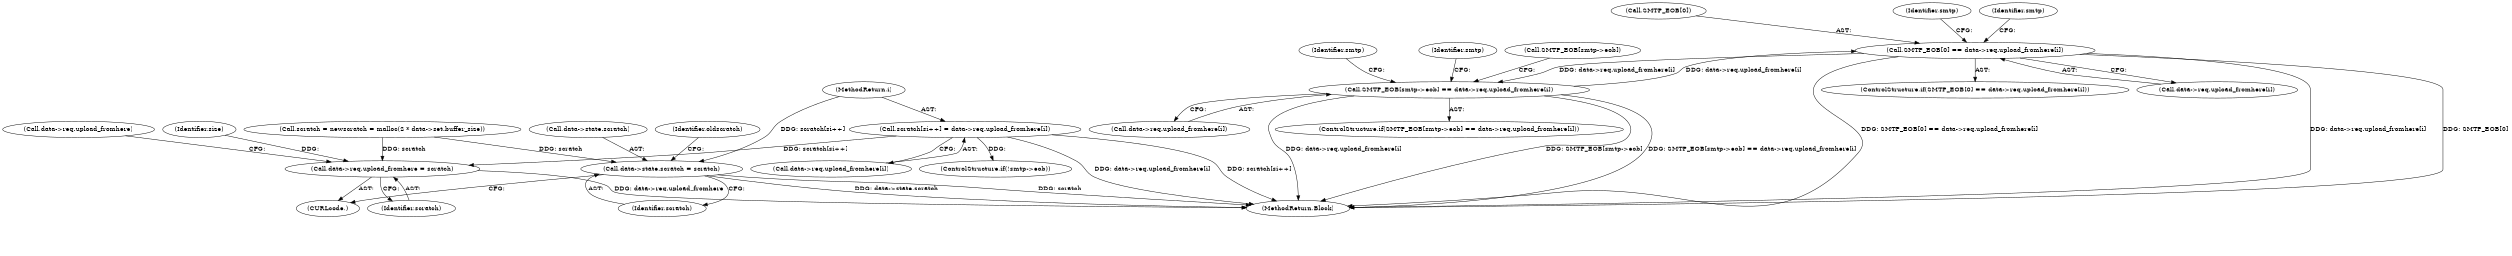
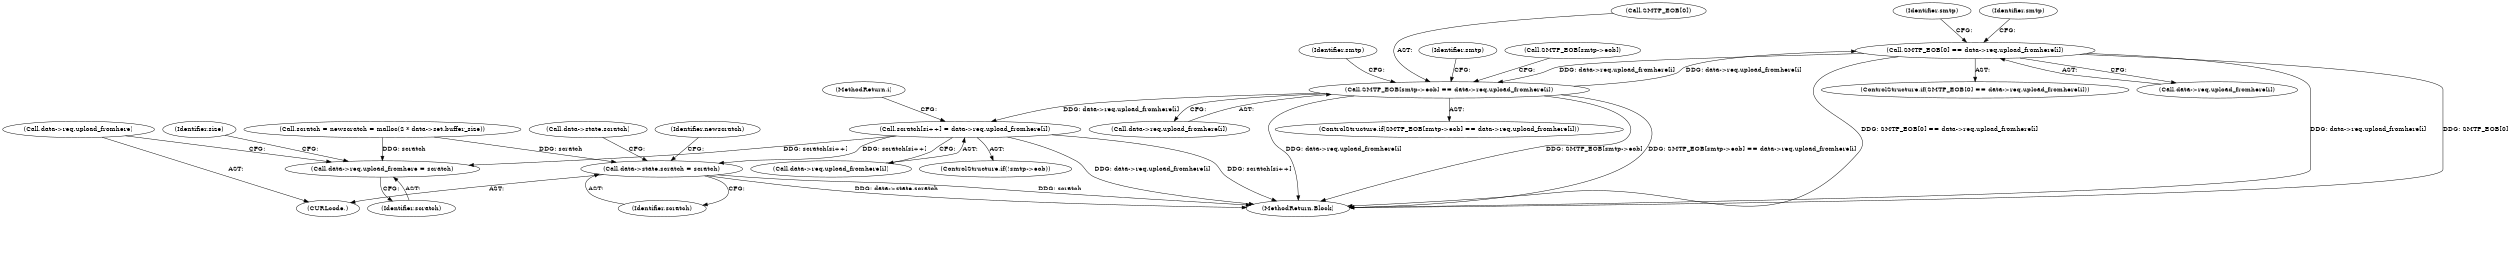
edge "(Call,SMTP_EOB[0])" -> "(Call,SMTP_EOB[0] == data->req.upload_fromhere[i])": now "(Call,SMTP_EOB[0])" -> "(Call,SMTP_EOB[smtp->eob] == data->req.upload_fromhere[i])"
edge "(Call,SMTP_EOB[smtp->eob] == data->req.upload_fromhere[i])" -> "(Call,scratch[si++] = data->req.upload_fromhere[i])": added, label "DDG: data->req.upload_fromhere[i]"
edge "(MethodReturn,i)" -> "(Call,scratch[si++] = data->req.upload_fromhere[i])": label "AST: " -> "CFG: "
node "(Identifier,oldscratch)": label "(Identifier,oldscratch)" -> "(Identifier,newscratch)"
edge "(MethodReturn,i)" -> "(Call,data->state.scratch = scratch)": now "(Call,scratch[si++] = data->req.upload_fromhere[i])" -> "(Call,data->state.scratch = scratch)"
edge "(Identifier,size)" -> "(Call,data->req.upload_fromhere = scratch)": label "DDG: " -> "CFG: "
edge "(Call,data->state.scratch)" -> "(Call,data->state.scratch = scratch)": label "AST: " -> "CFG: "
edge "(Call,scratch[si++] = data->req.upload_fromhere[i])" -> "(ControlStructure,if(!smtp->eob))": label "DDG: " -> "AST: "
edge "(Call,data->req.upload_fromhere = scratch)" -> "(CURLcode,)": now "(Call,data->req.upload_fromhere)" -> "(CURLcode,)"
edge "(Call,data->state.scratch = scratch)" -> "(CURLcode,)": label "CFG: " -> "AST: "
edge "(Call,data->req.upload_fromhere = scratch)" -> "(MethodReturn,Block)": removed, label "DDG: data->req.upload_fromhere"
